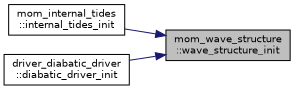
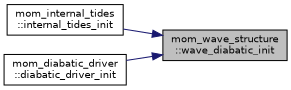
node "mom_wave_structure ::wave_structure_init": label "mom_wave_structure ::wave_structure_init" -> "mom_wave_structure ::wave_diabatic_init"
node "driver_diabatic_driver ::diabatic_driver_init": label "driver_diabatic_driver ::diabatic_driver_init" -> "mom_diabatic_driver ::diabatic_driver_init"
